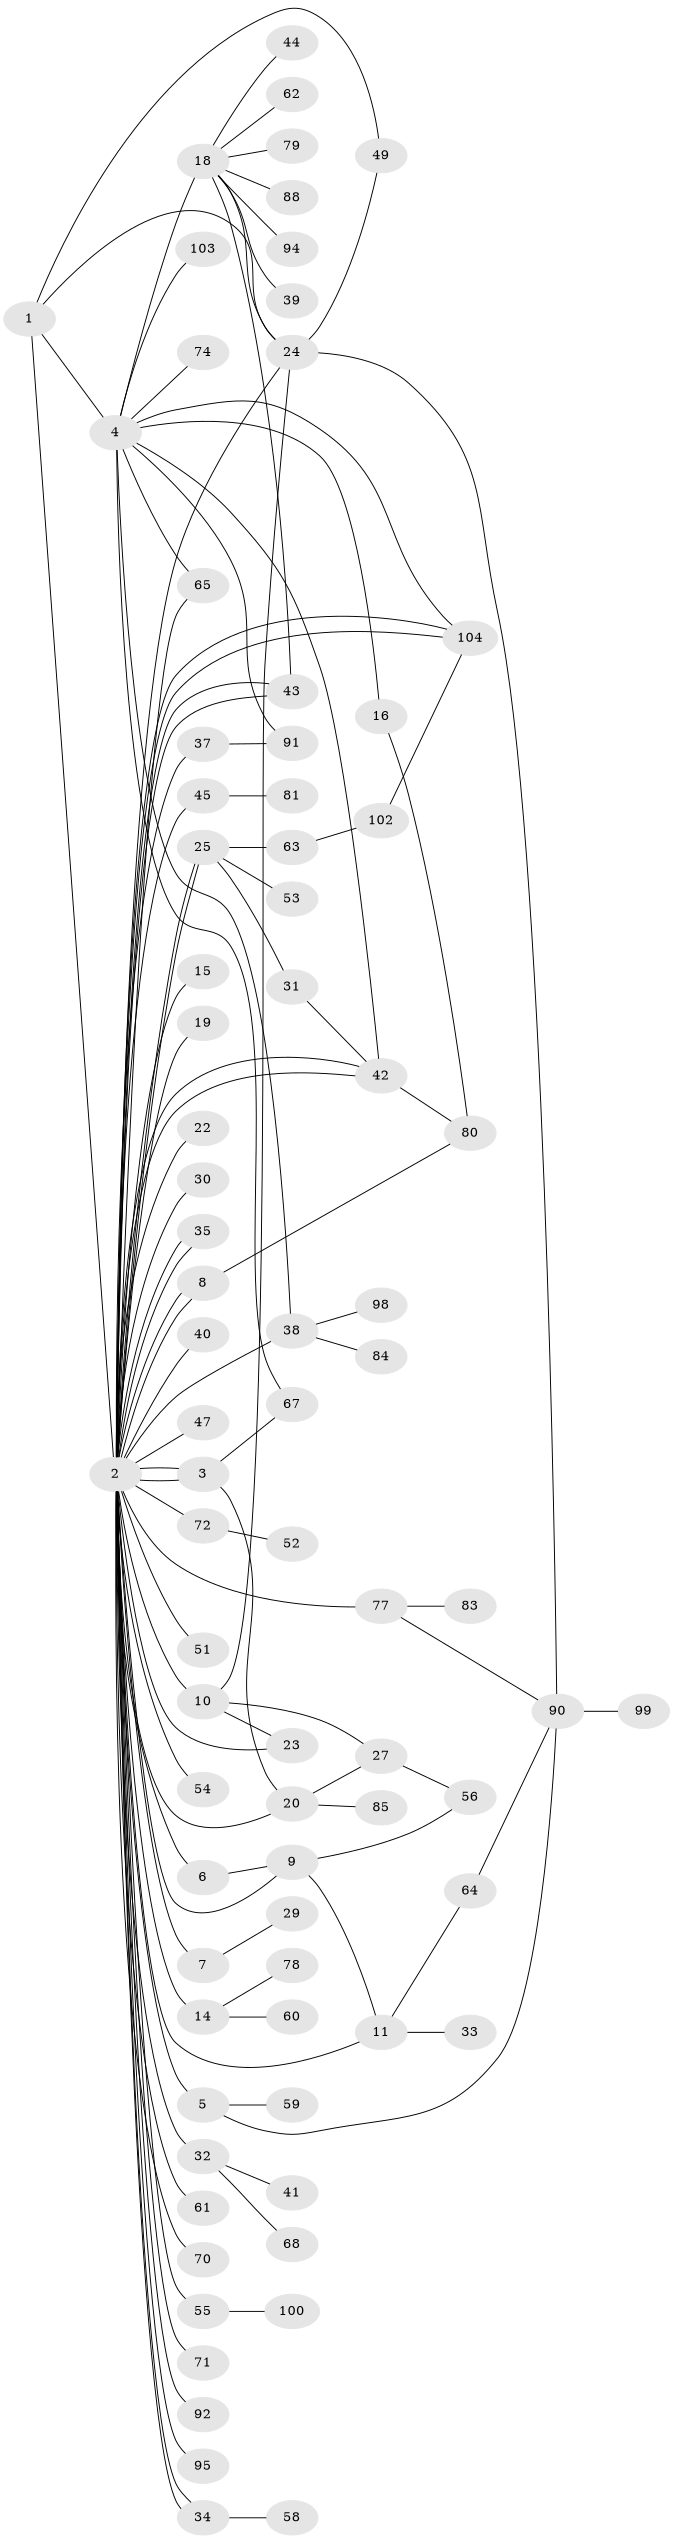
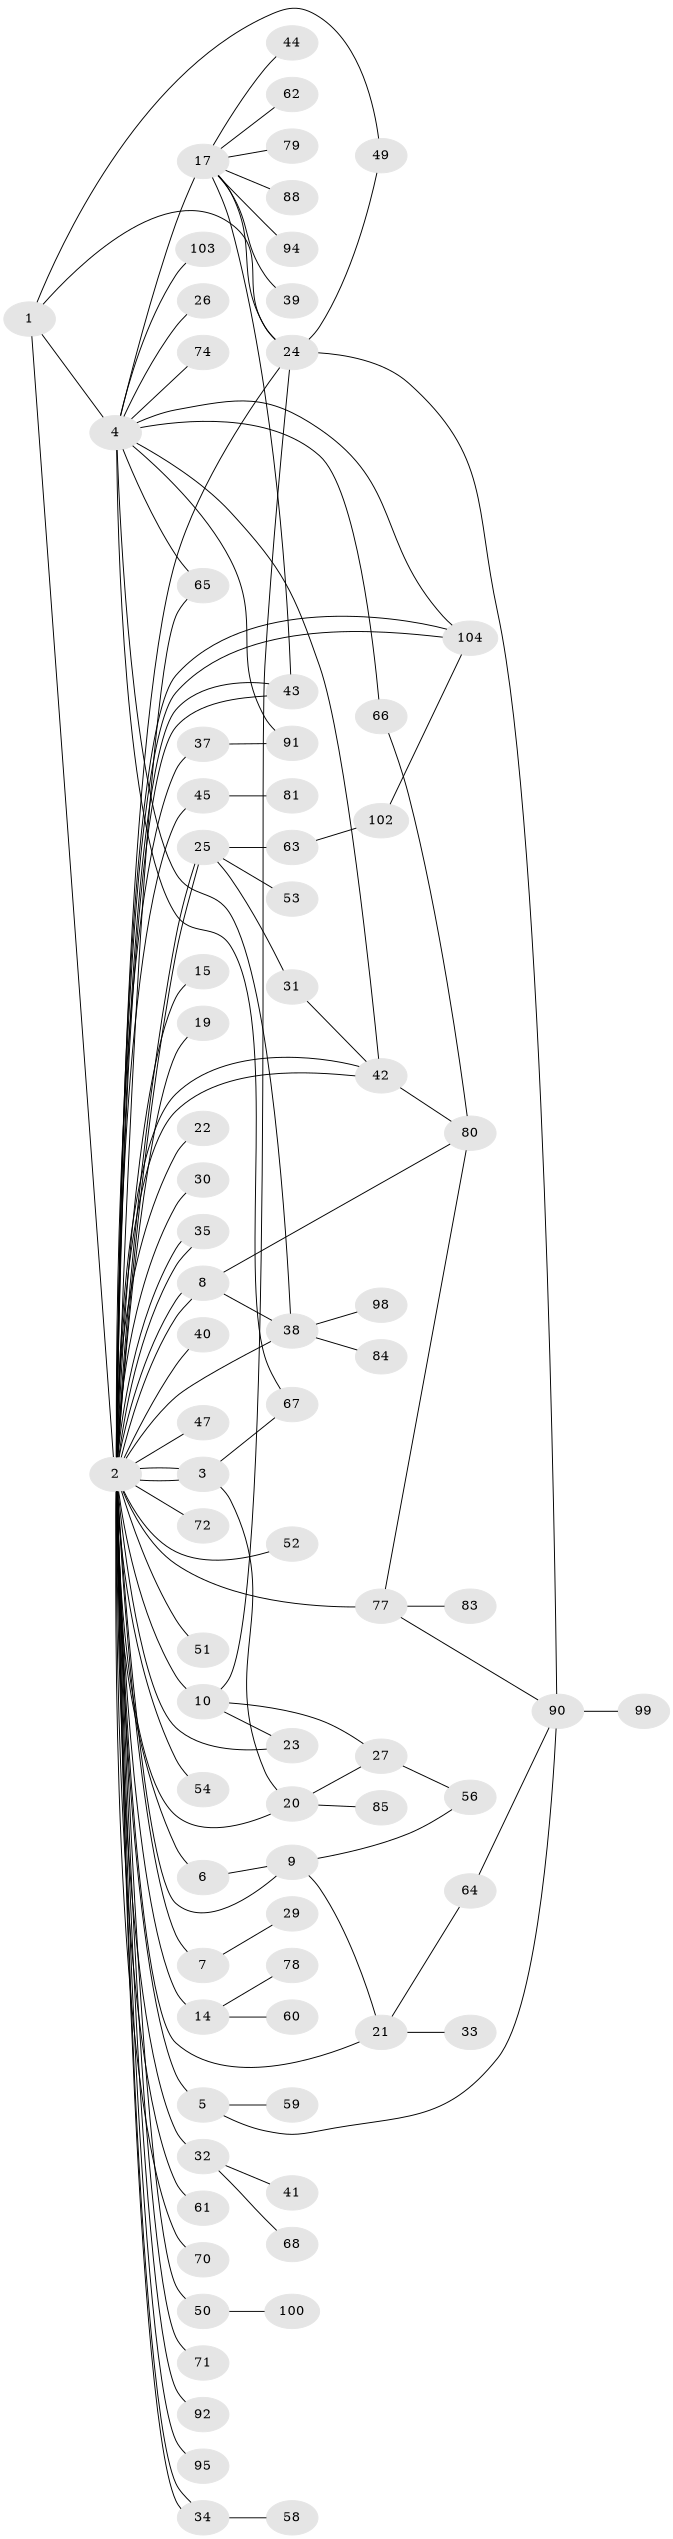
node "18": label "18" -> "17"
node "26": added
node "16": label "16" -> "66"
edge "8" -- "38": added
edge "80" -- "77": added
edge "72" -- "52": now "2" -- "52"
node "11": label "11" -> "21"
node "55": label "55" -> "50"
